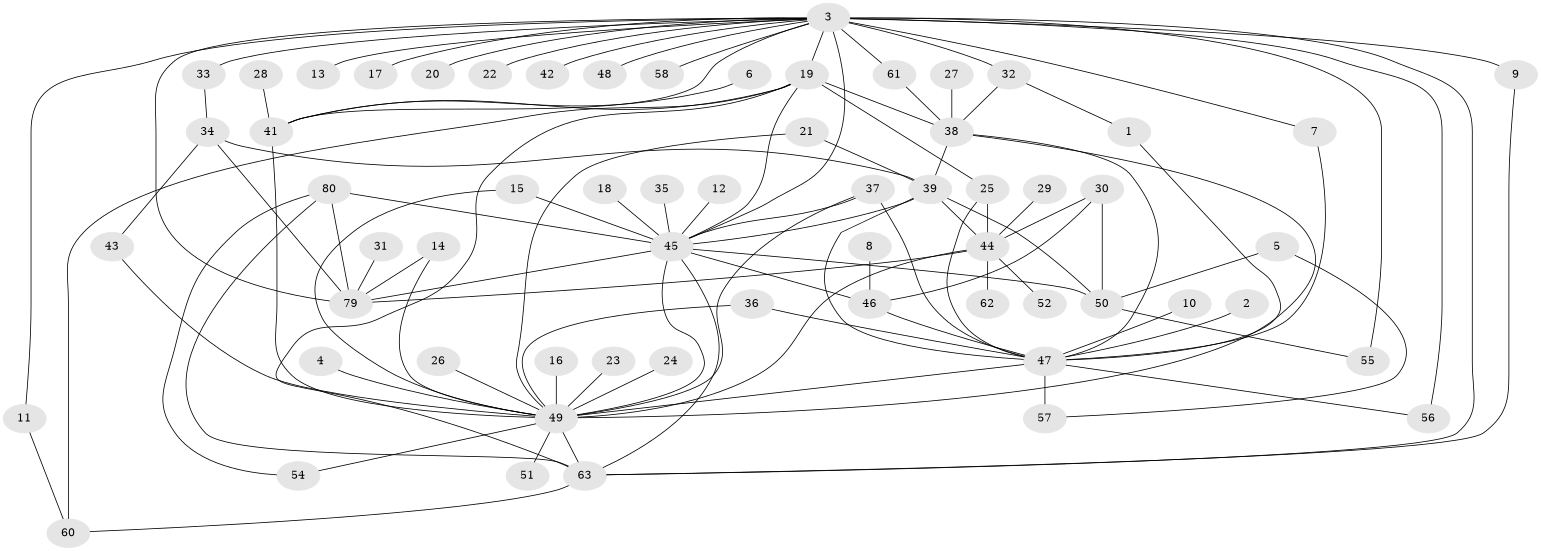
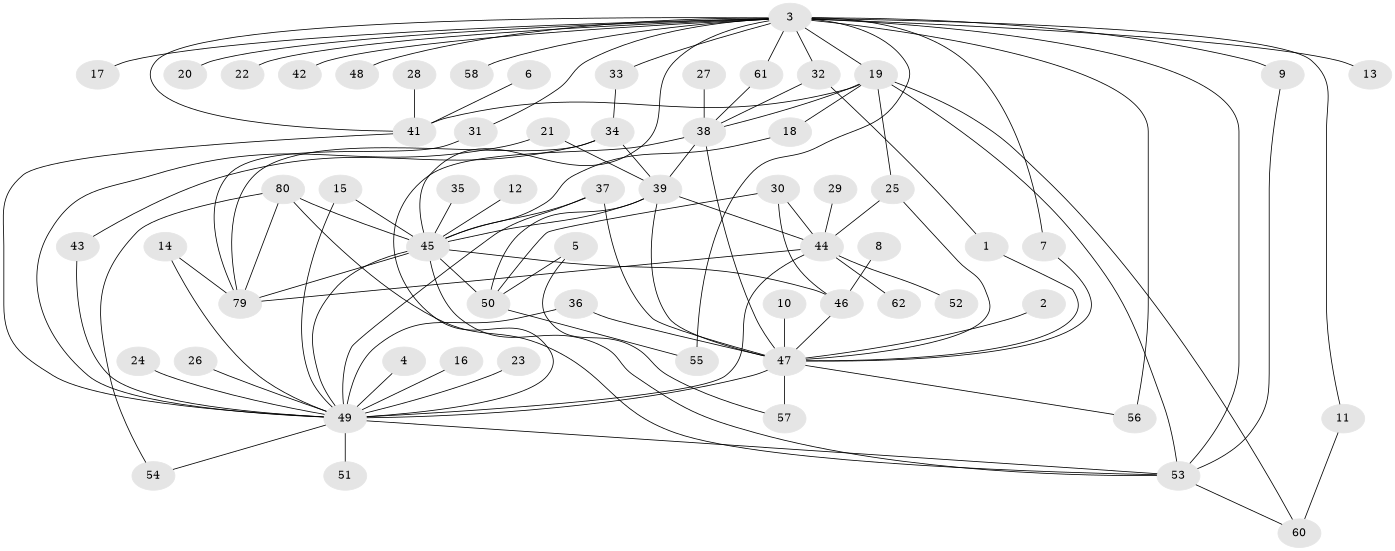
edge "3" -- "79": now "3" -- "31"
edge "19" -- "45": now "19" -- "18"
node "63": label "63" -> "53"
